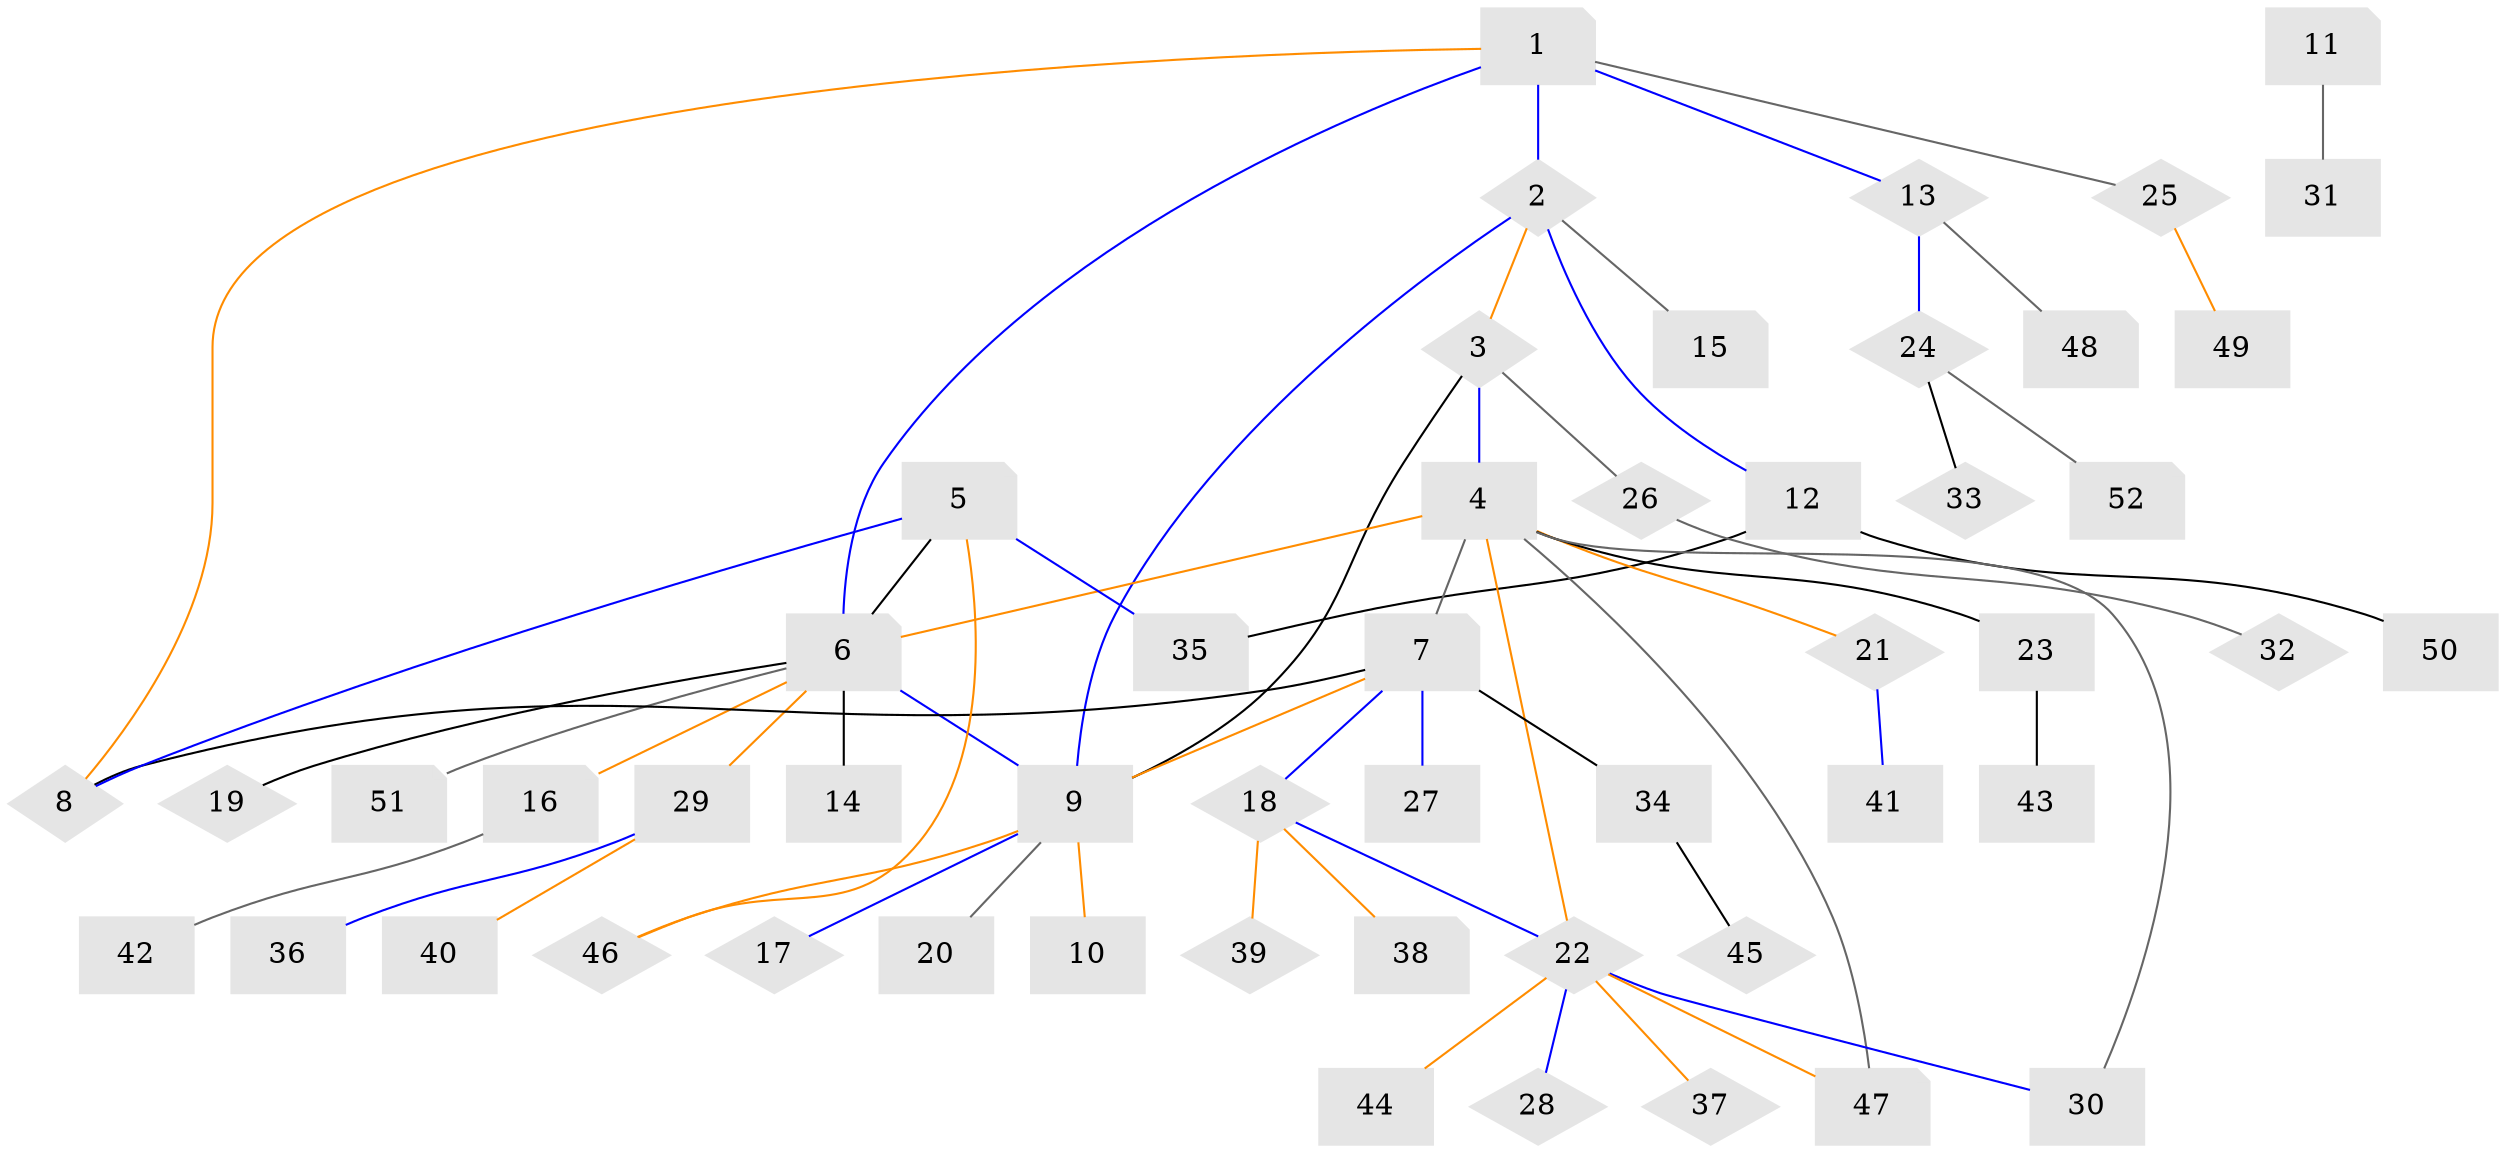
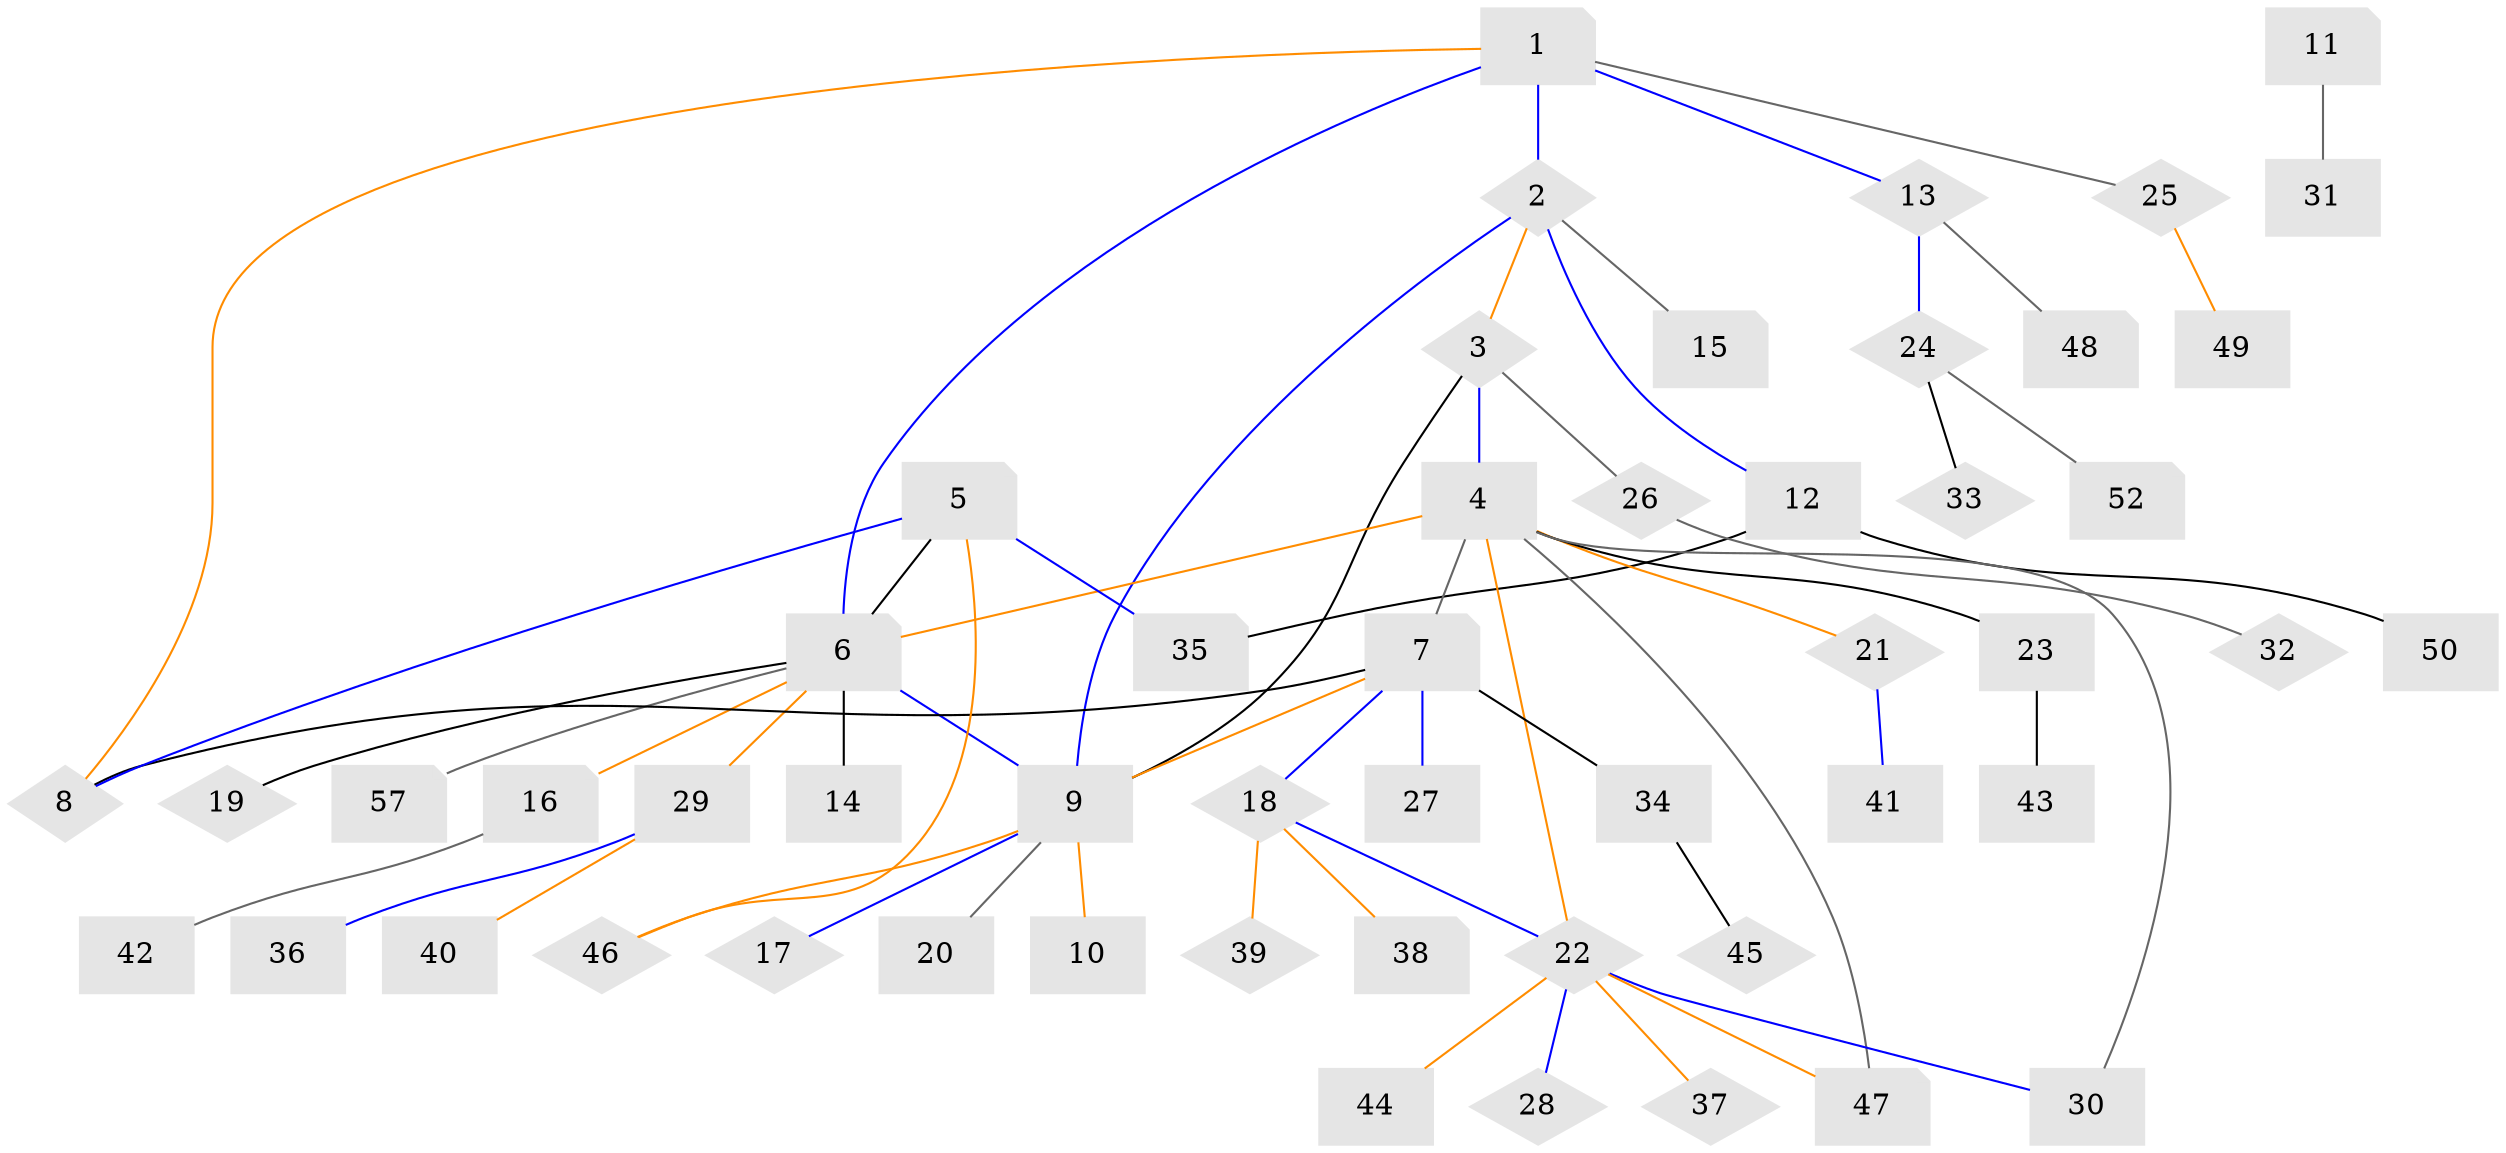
node "51": label "51" -> "57"
